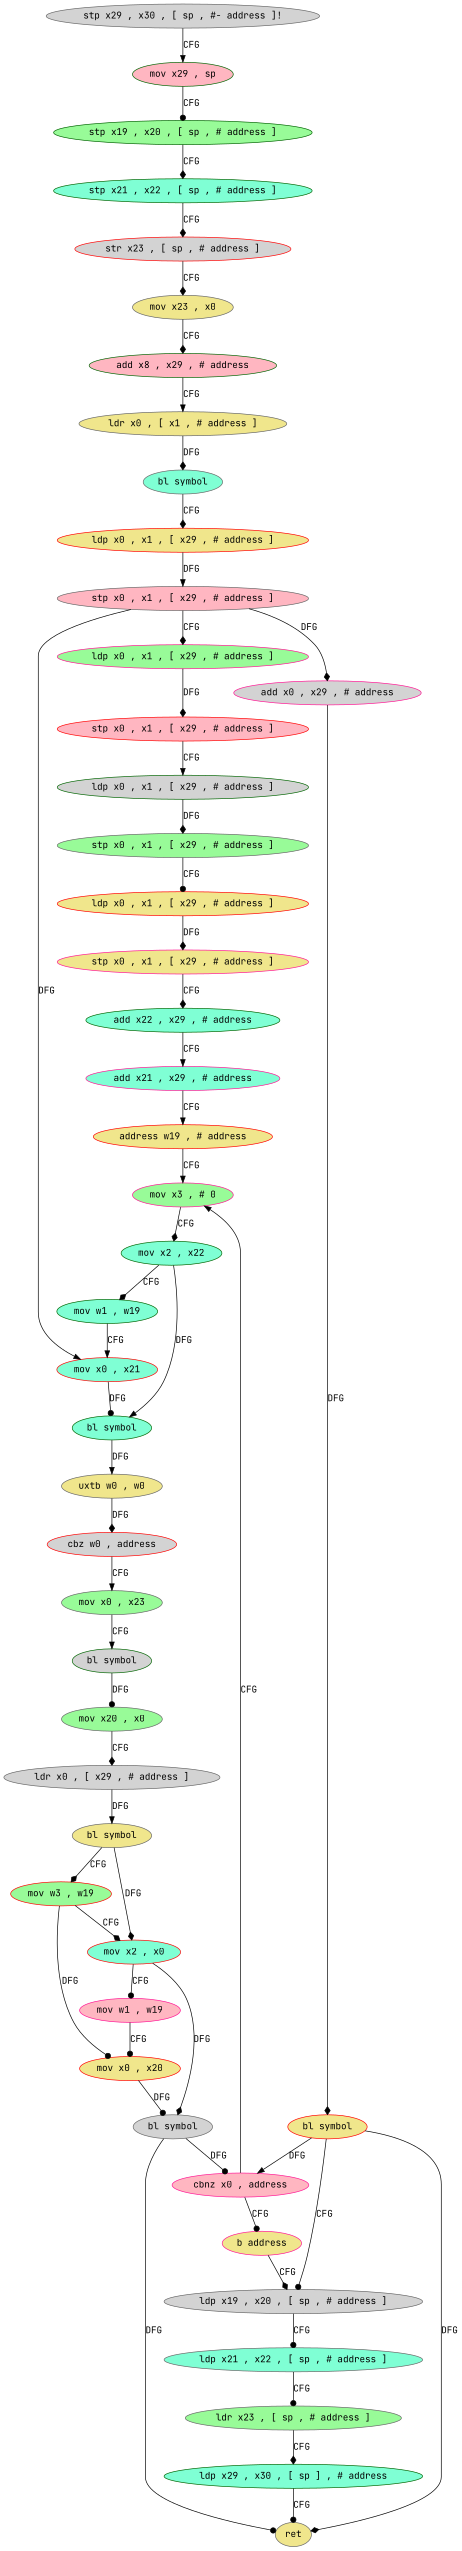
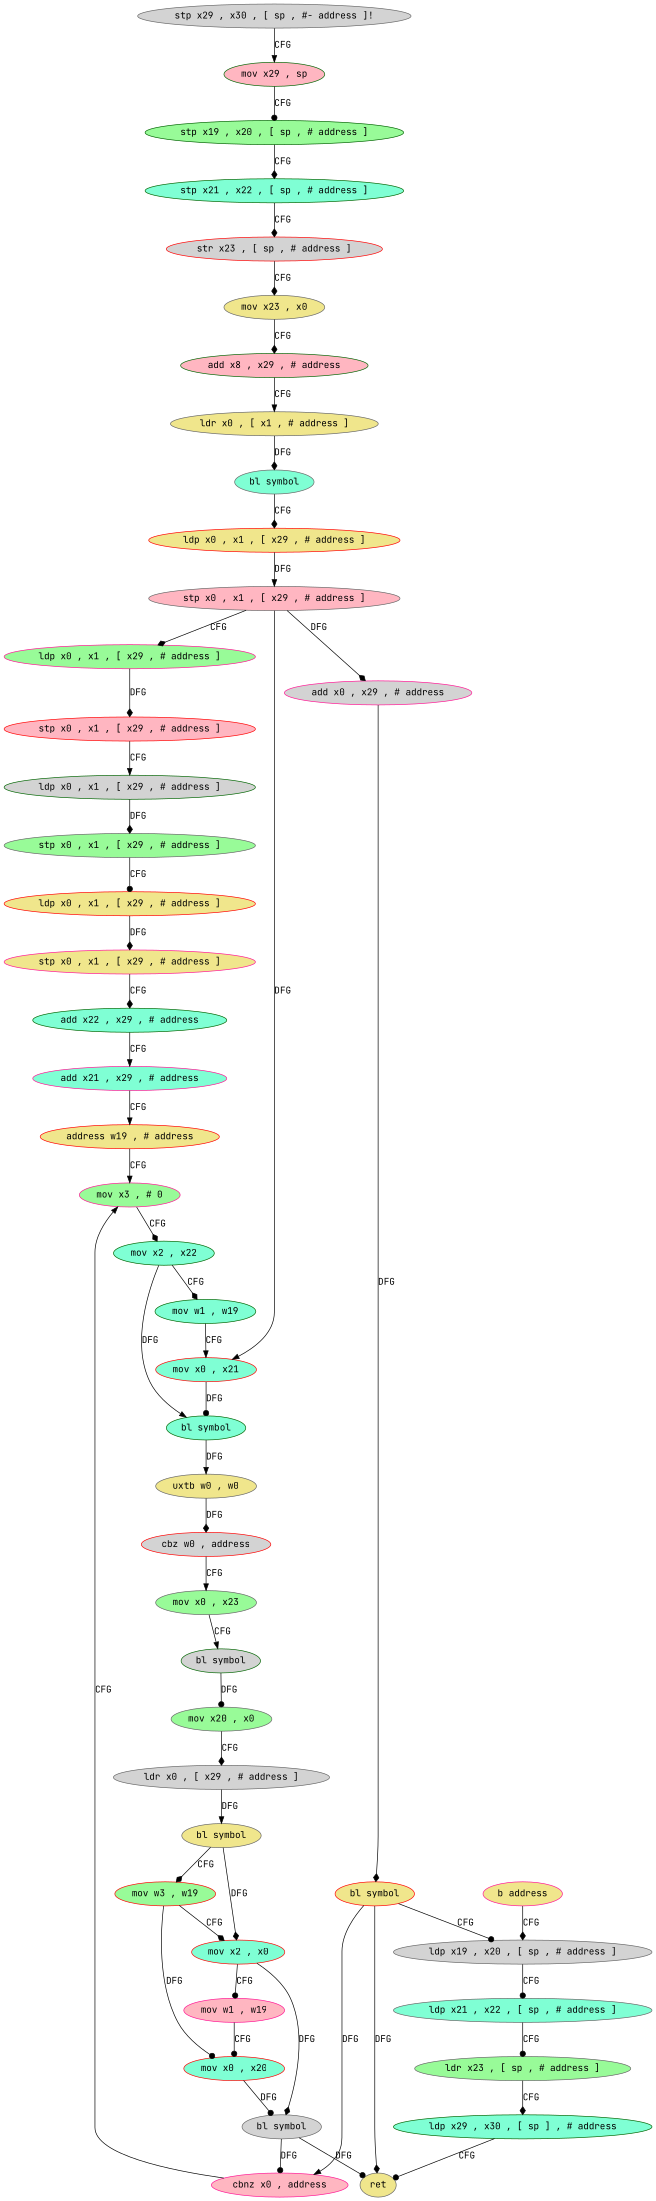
node "mov x0 , x20": fillcolor khaki -> aquamarine
edge "cbnz x0 , address" -> "b address": removed, label "CFG"
